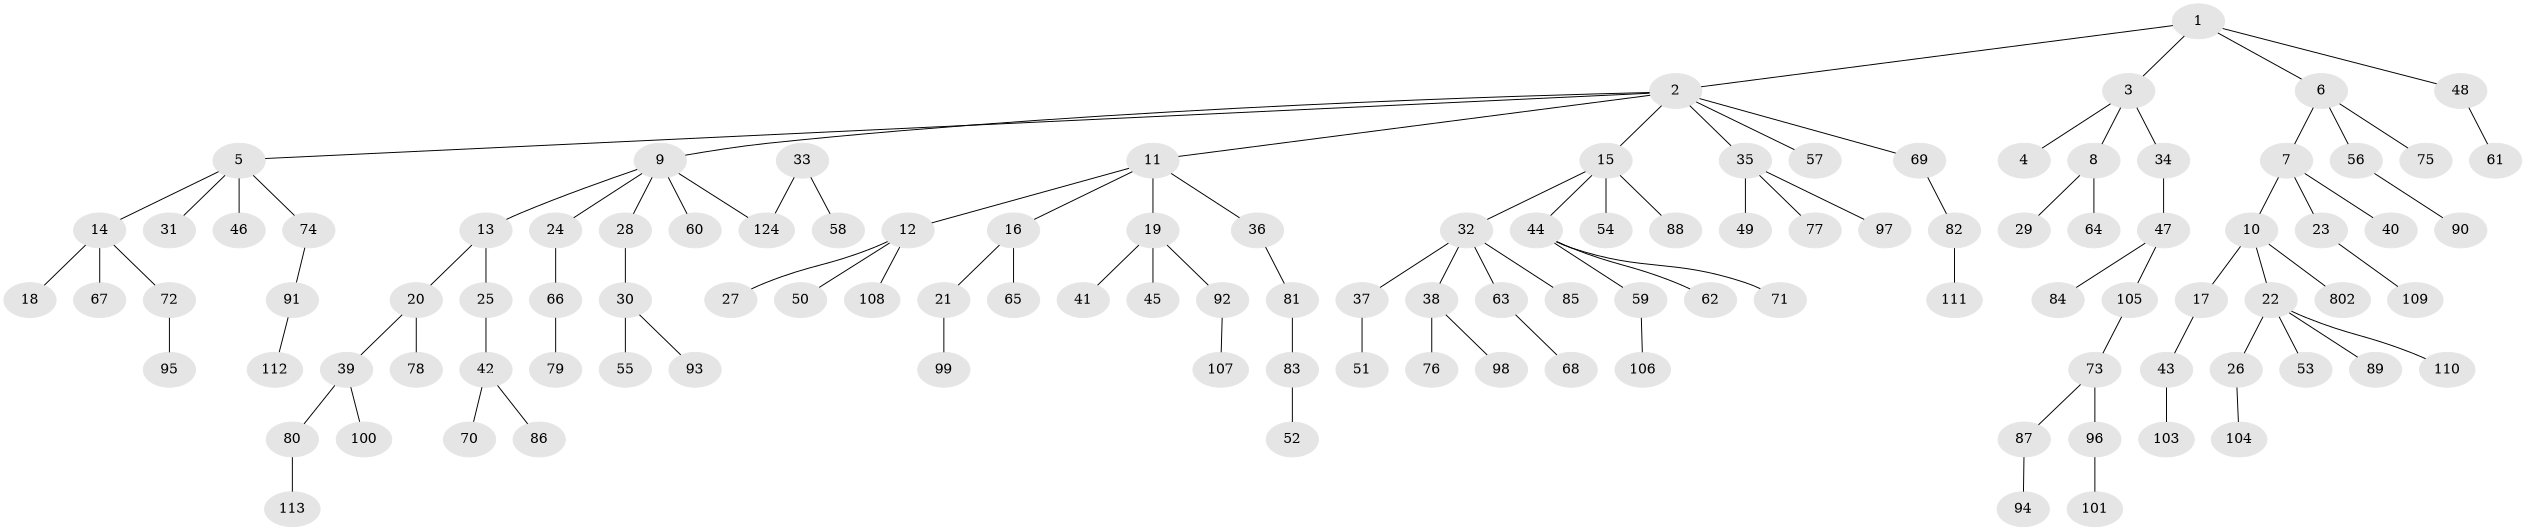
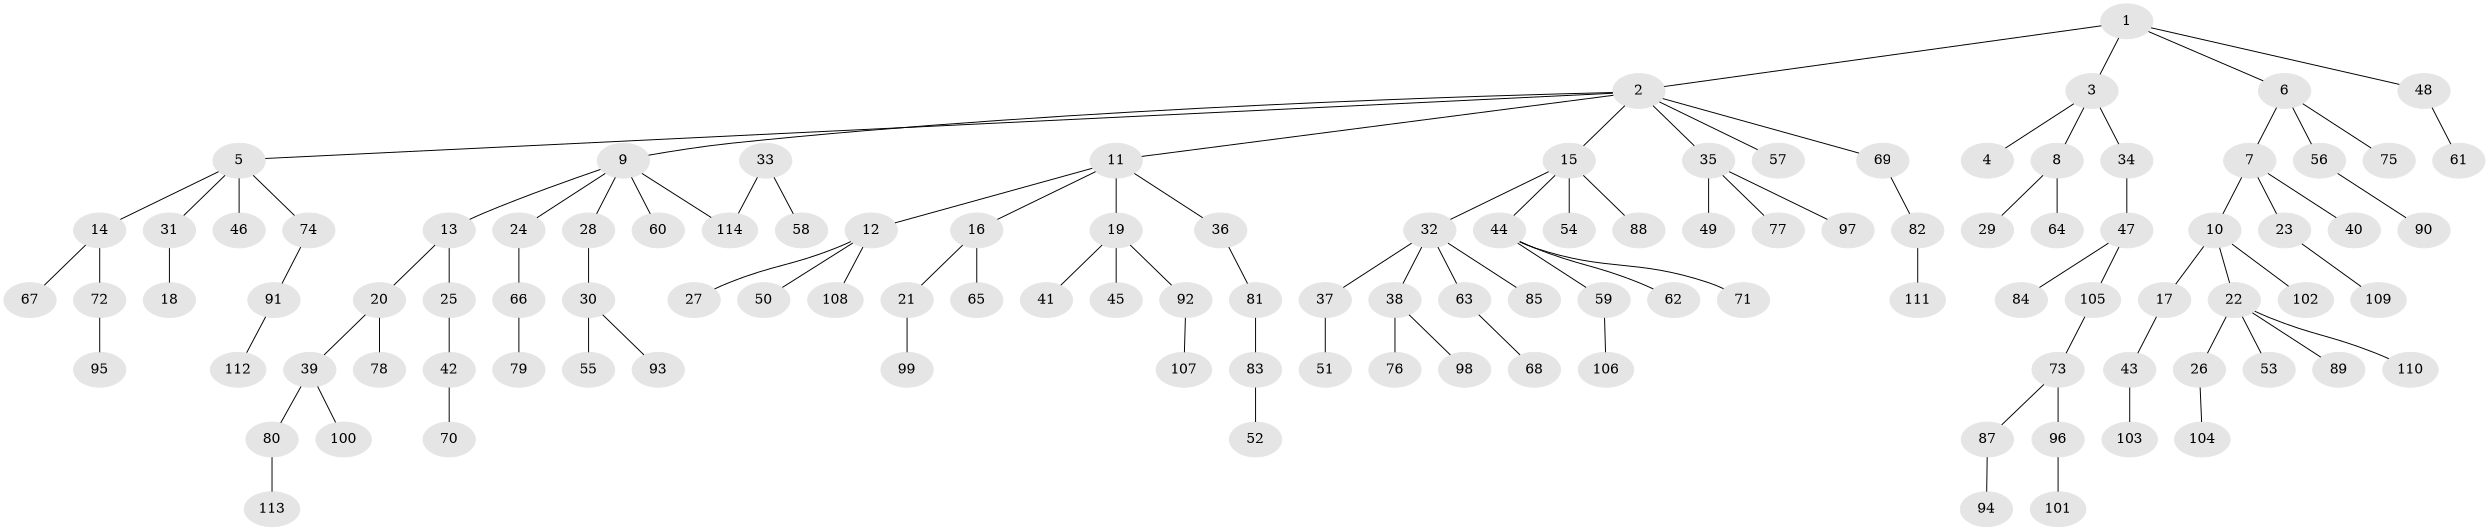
node "124": label "124" -> "114"
edge "14" -- "18": now "31" -- "18"
node "802": label "802" -> "102"
node "86": removed
